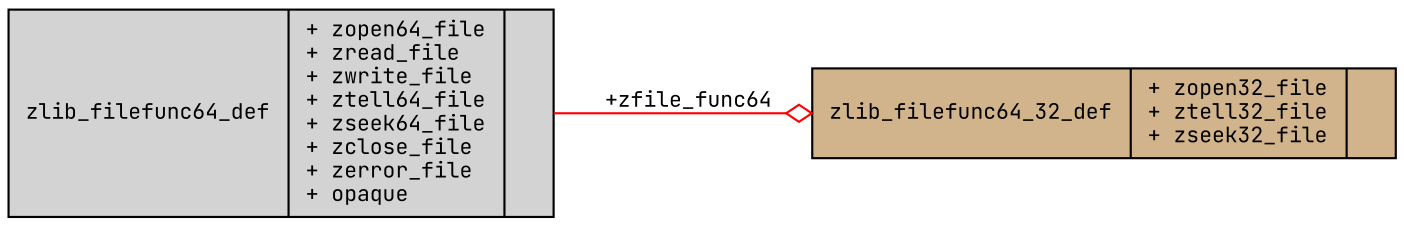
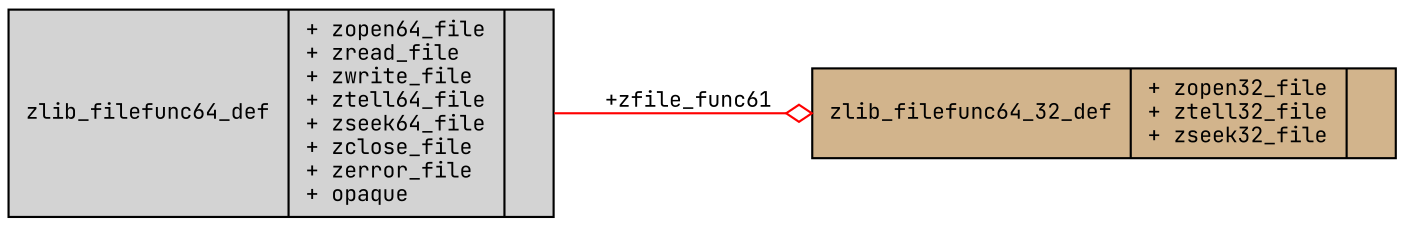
edge "zlib_filefunc64_def" -> "zlib_filefunc64_32_def": label " +zfile_func64" -> " +zfile_func61"
